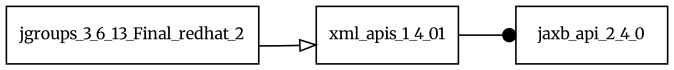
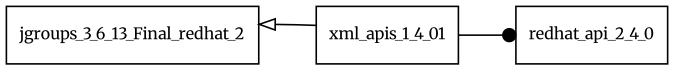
node "jaxb_api_2_4_0": label "jaxb_api_2_4_0" -> "redhat_api_2_4_0"
edge "jgroups_3_6_13_Final_redhat_2" -> "xml_apis_1_4_01": reversed
